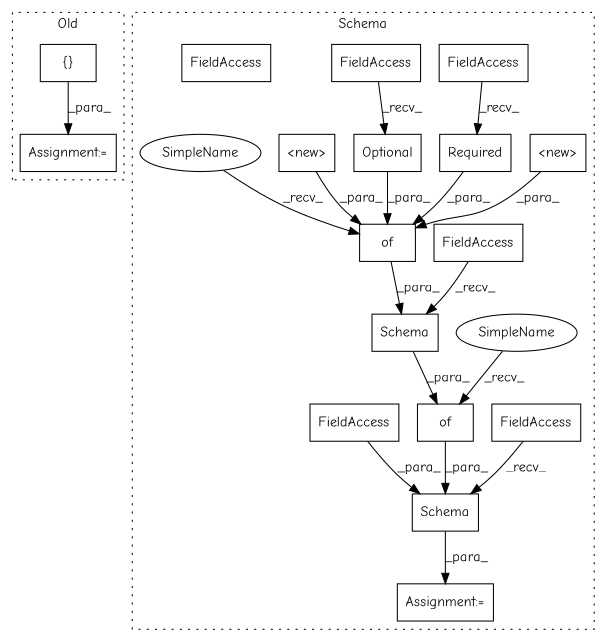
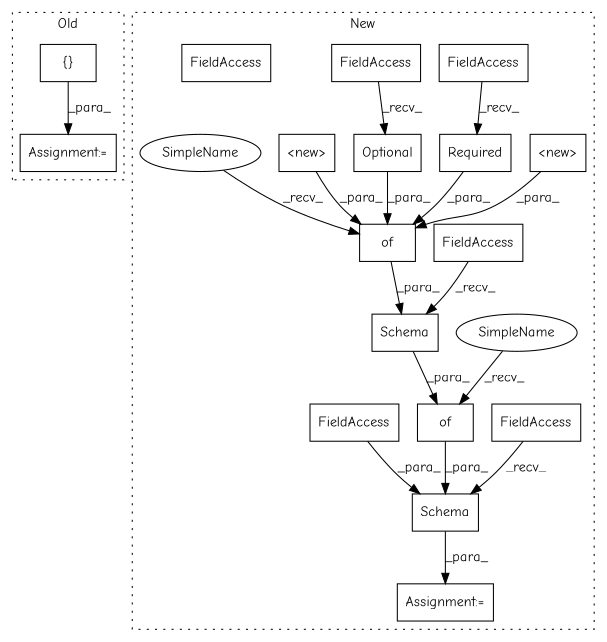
cluster "Schema": label "Schema" -> "New"
